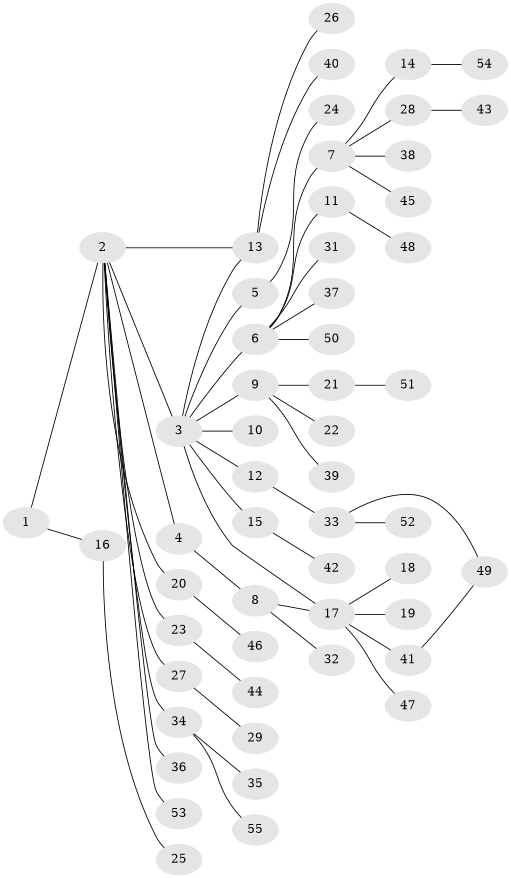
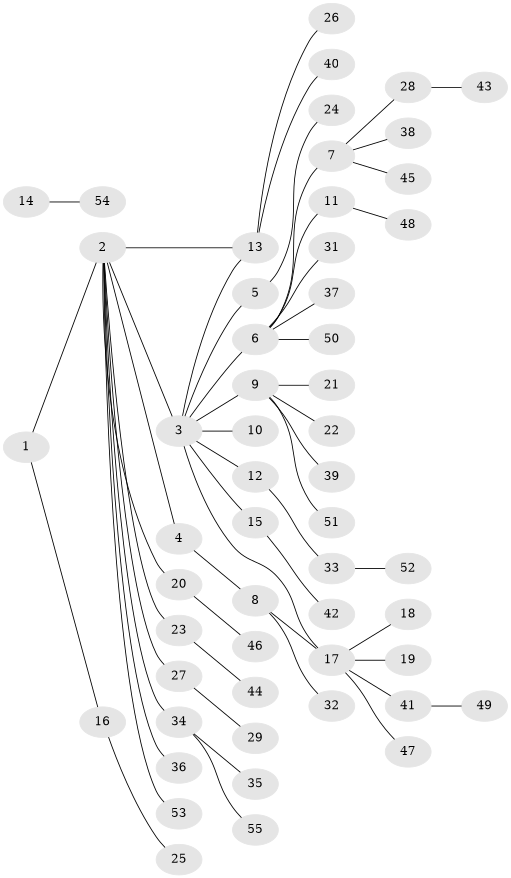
edge "14" -- "7": removed
edge "21" -- "51": now "9" -- "51"
edge "33" -- "49": removed
